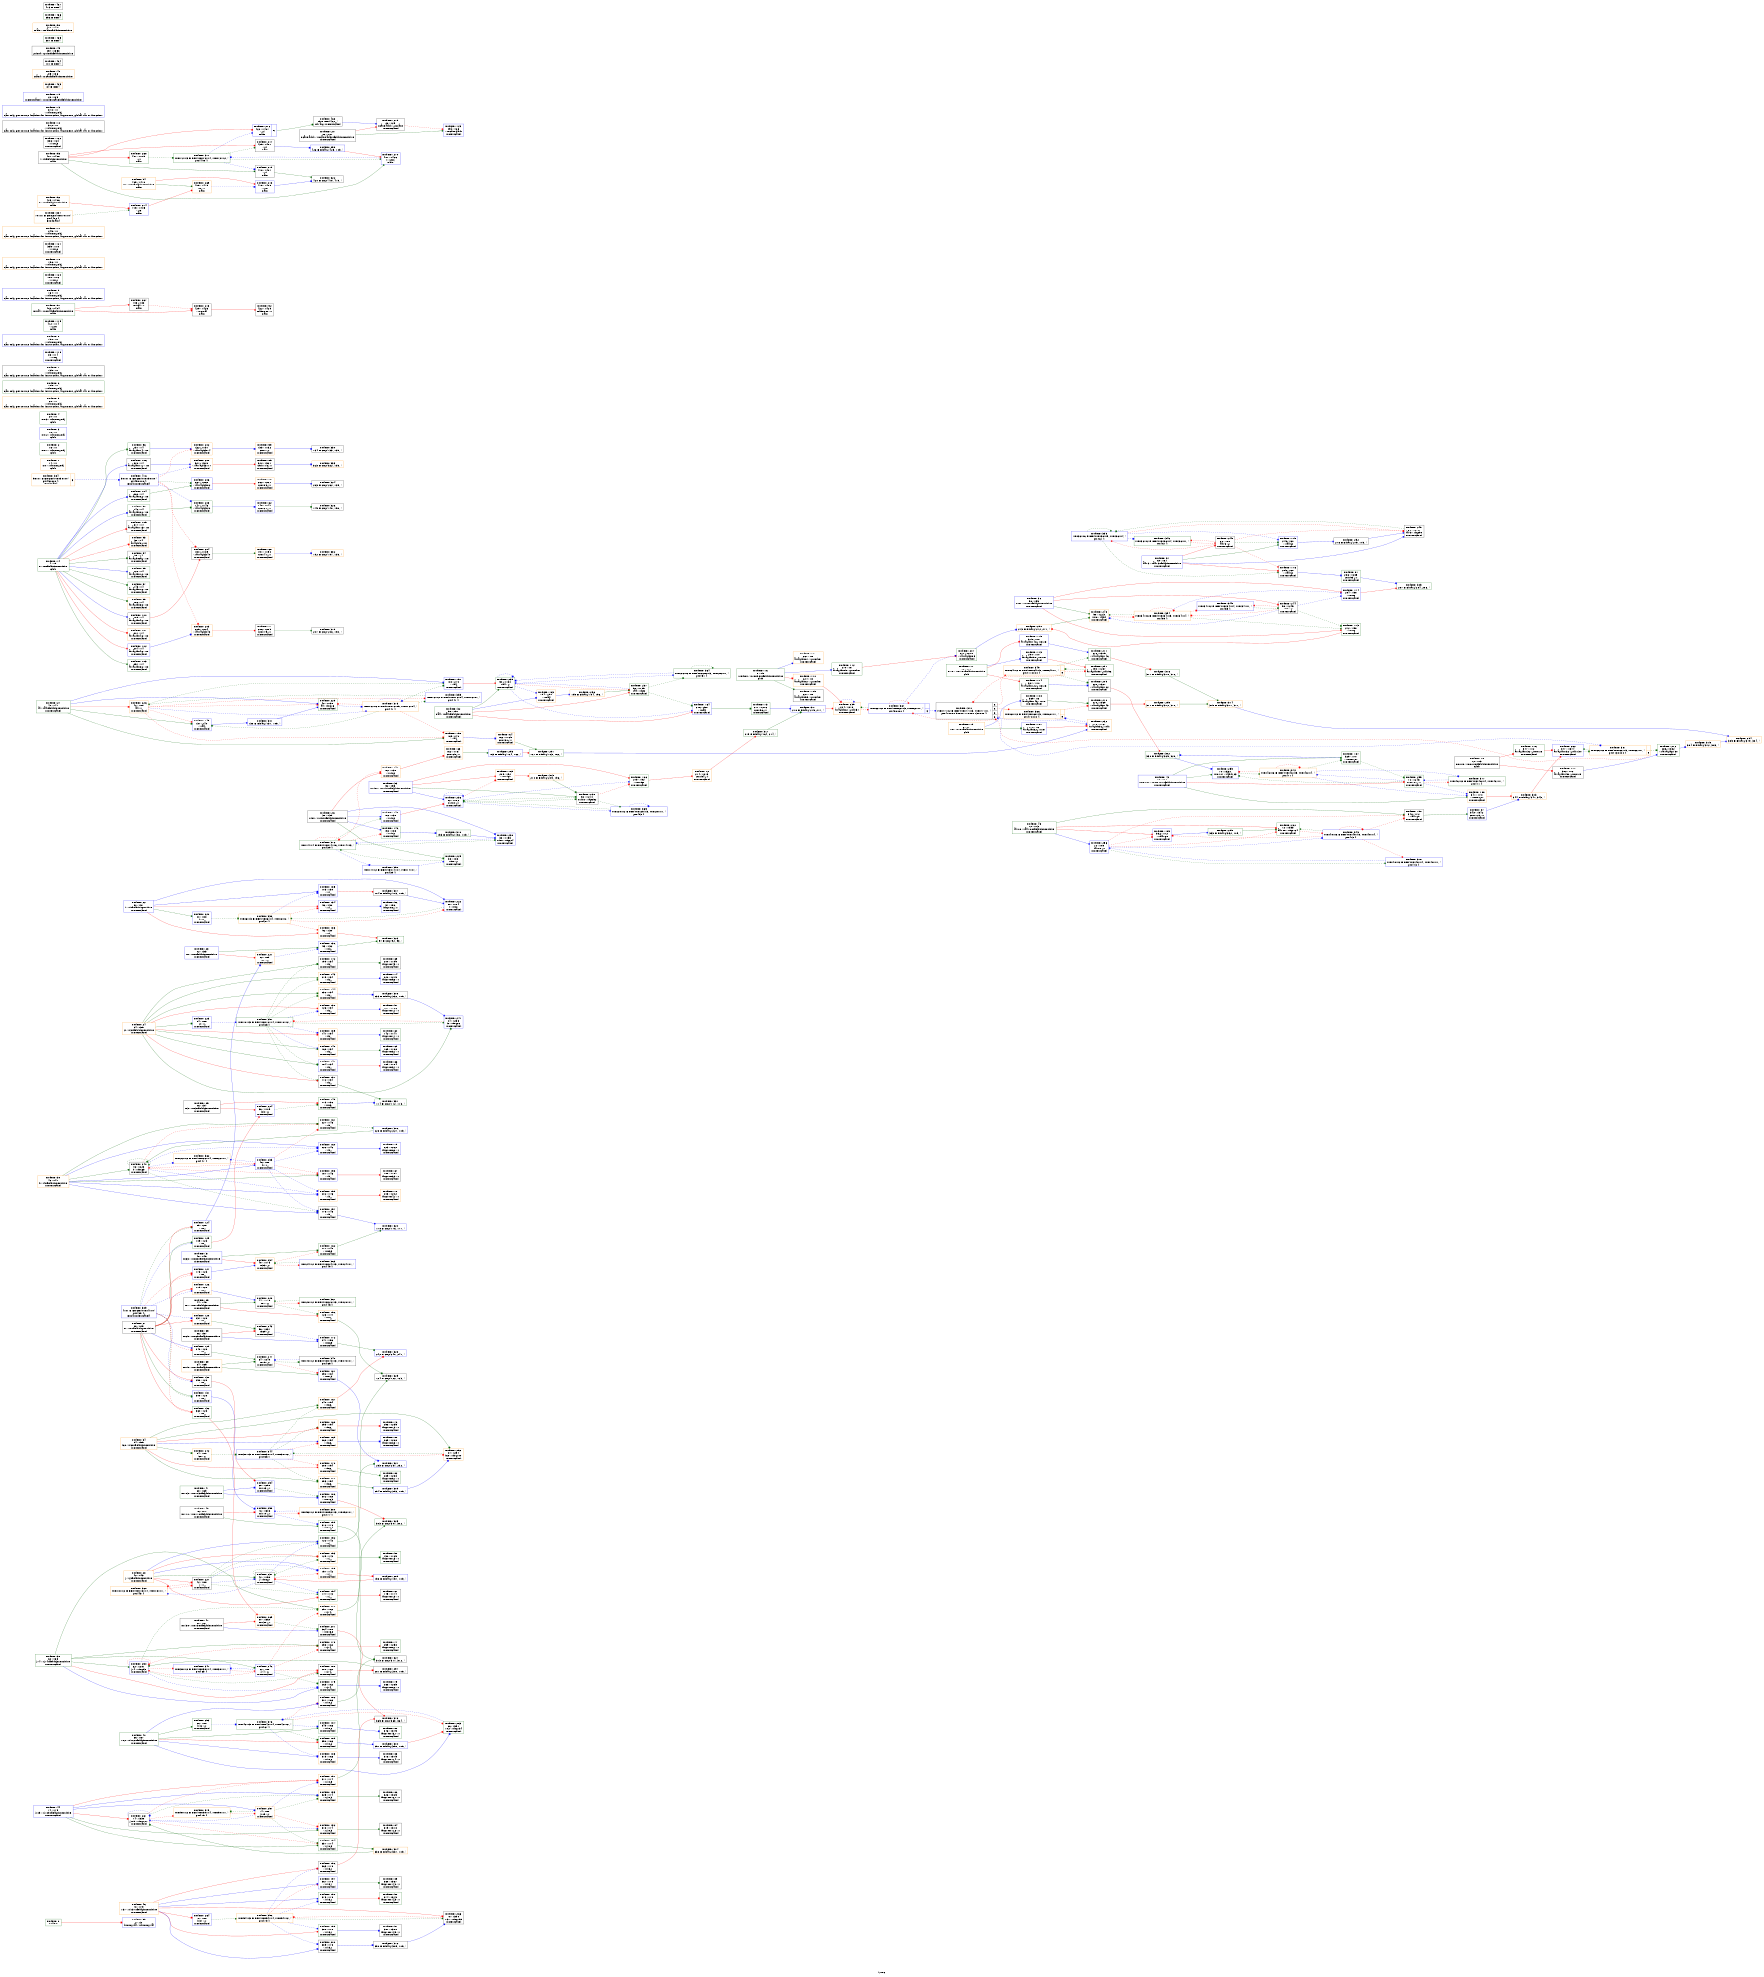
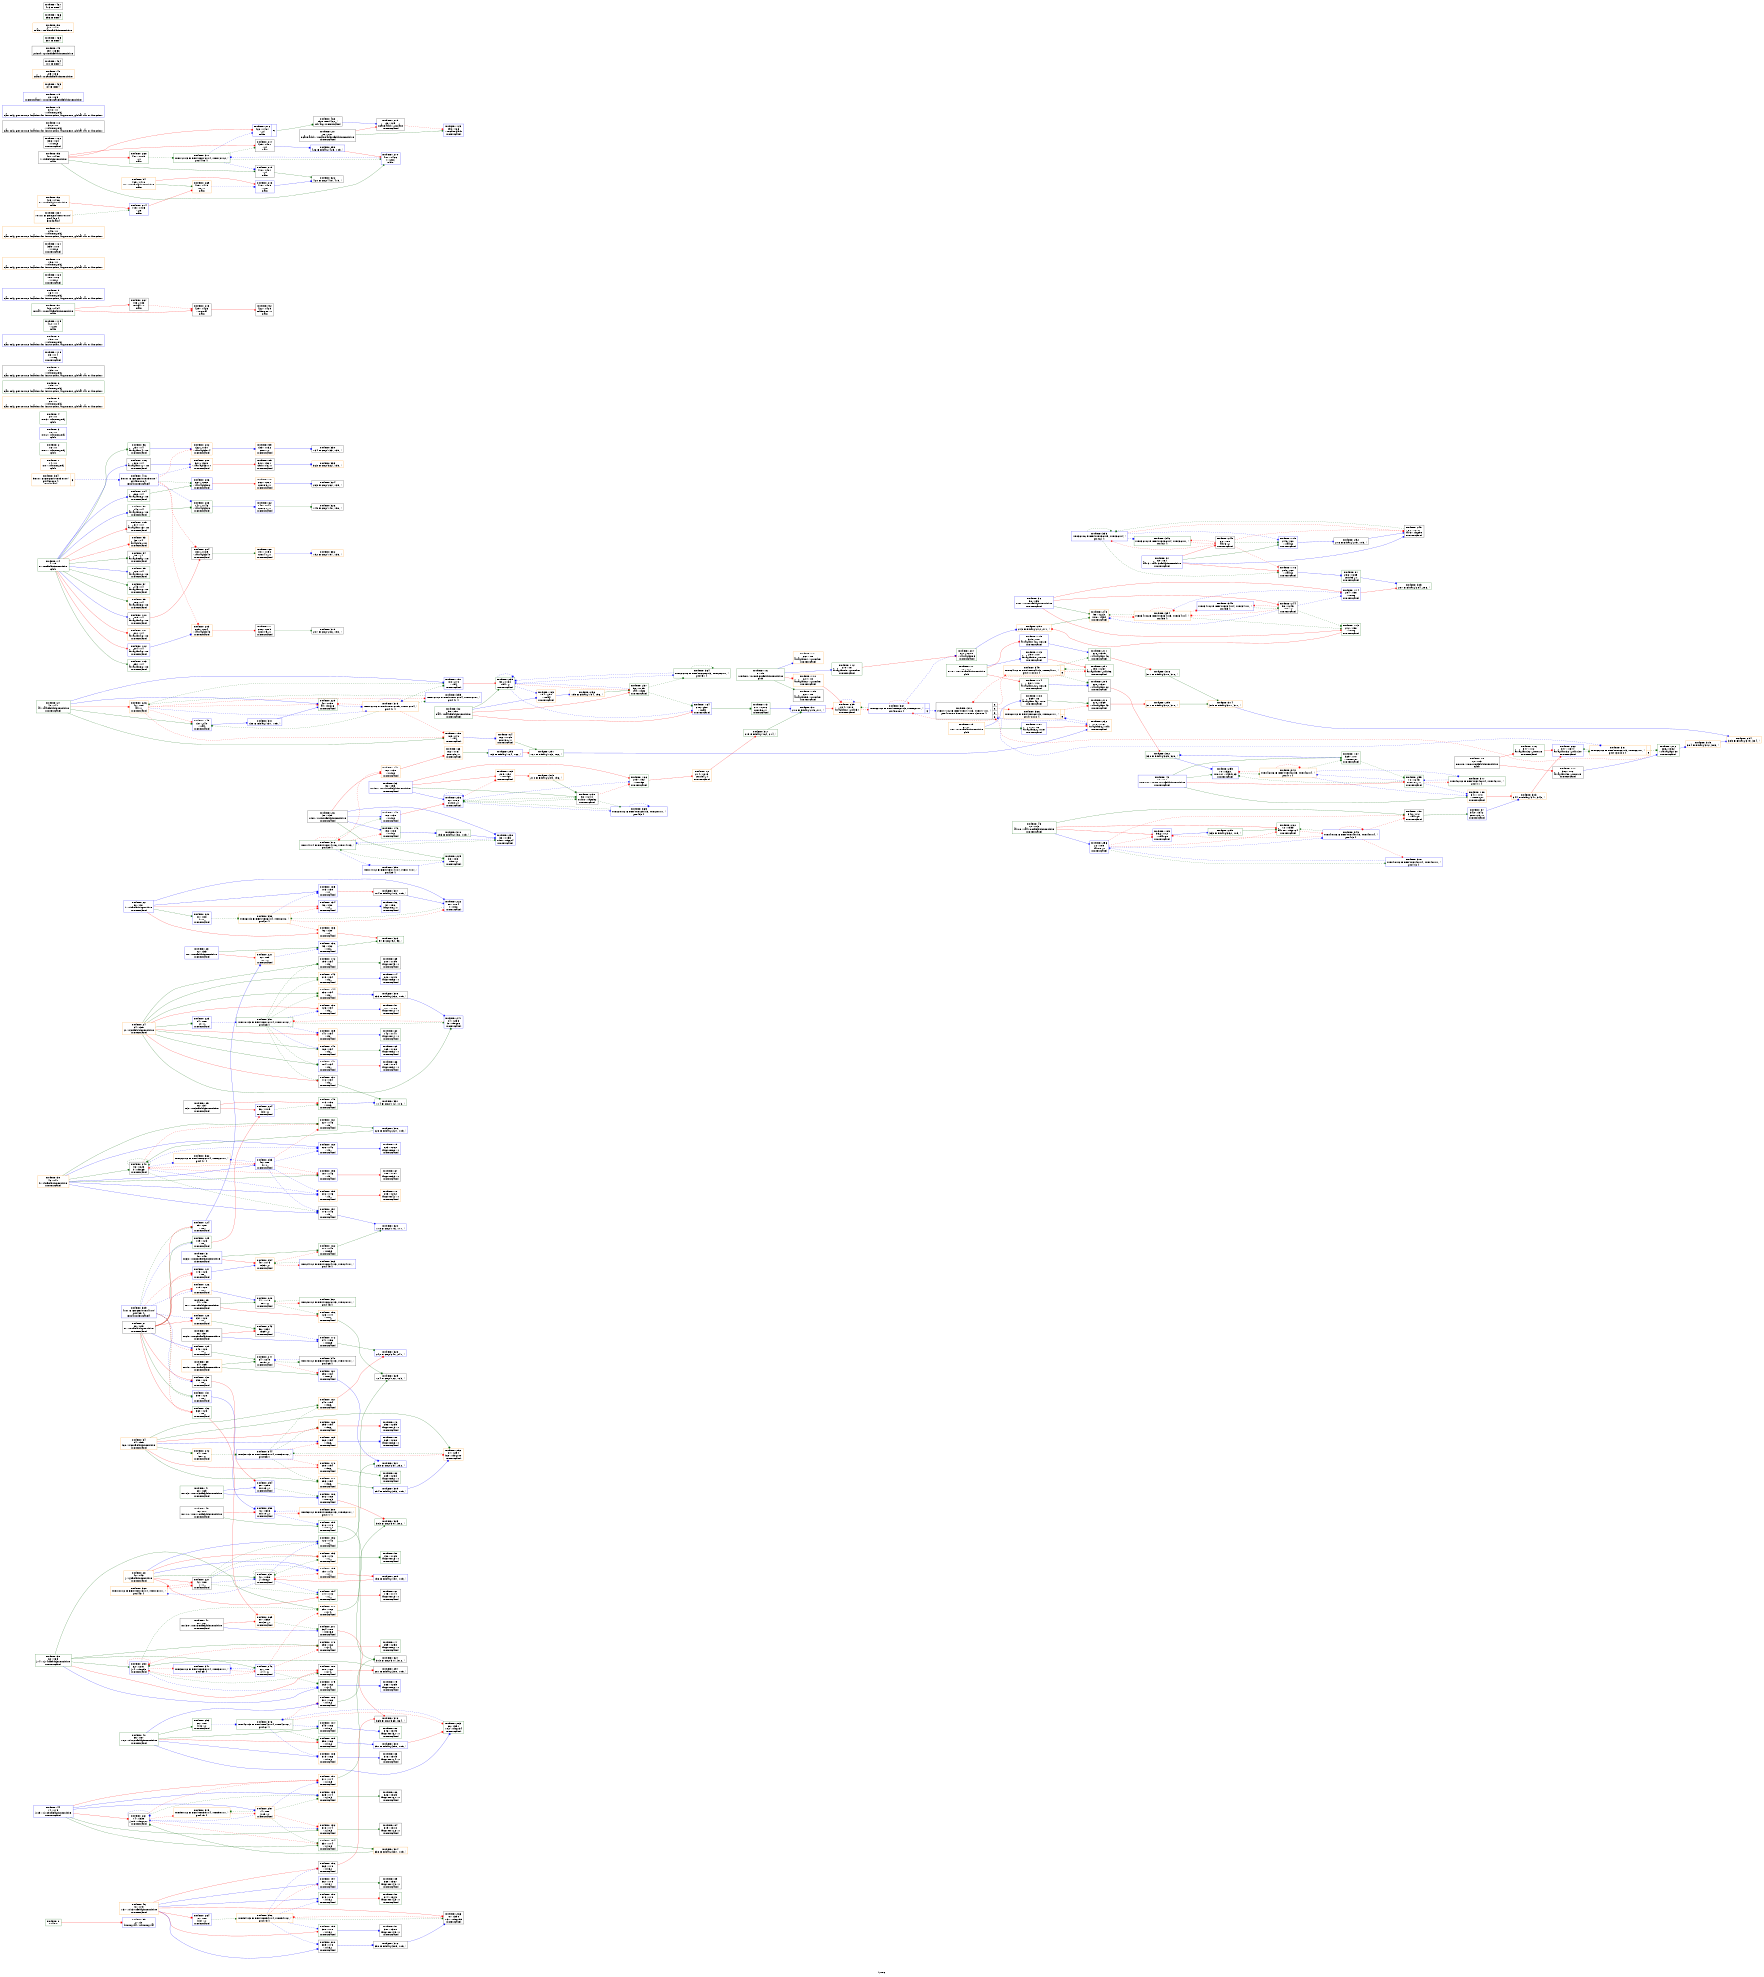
edge "NodeID: 161" -> "NodeID: 306": style dashed -> solid
